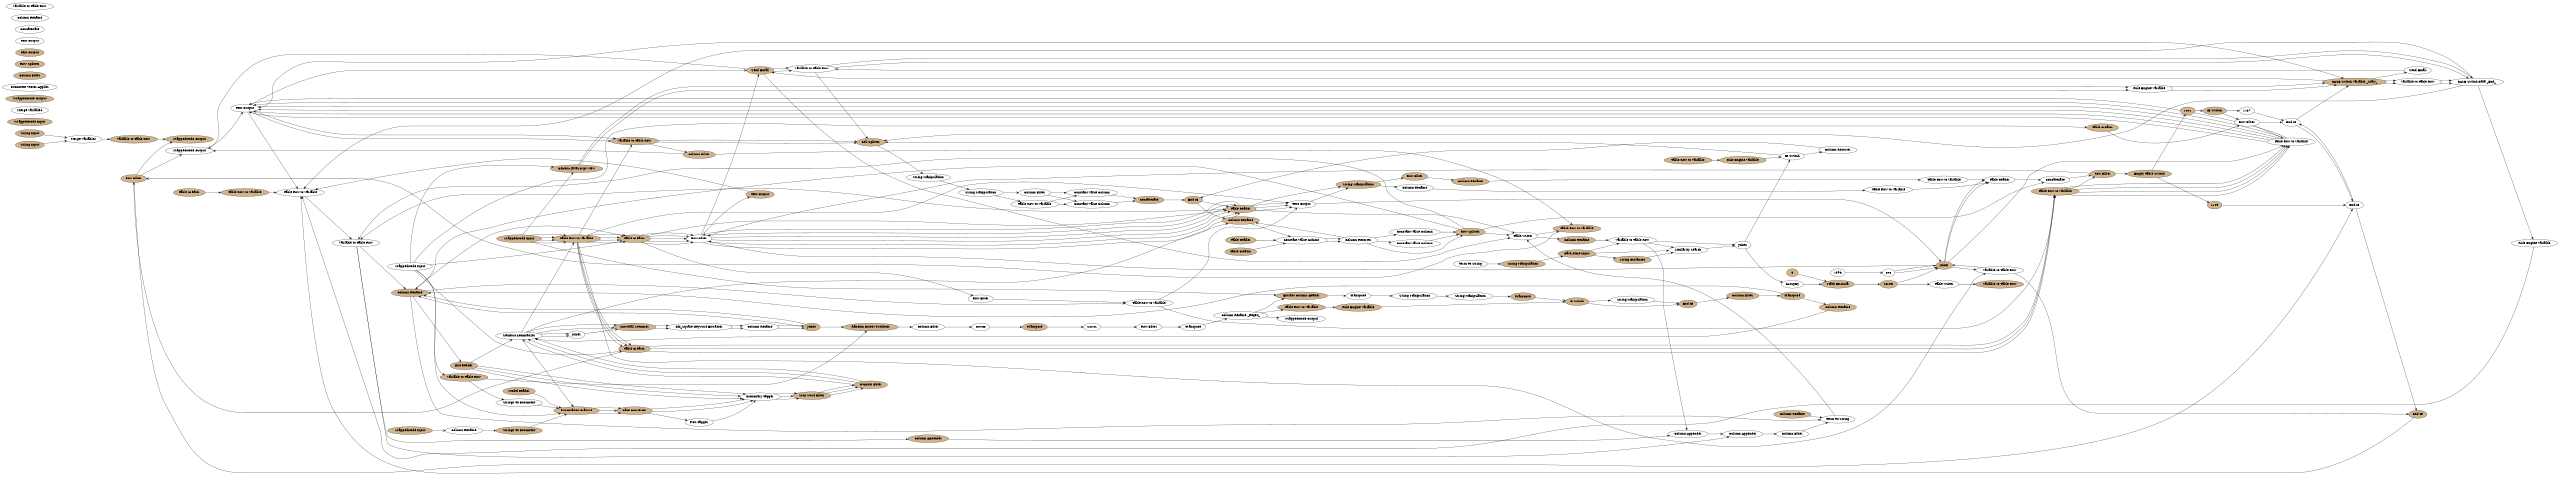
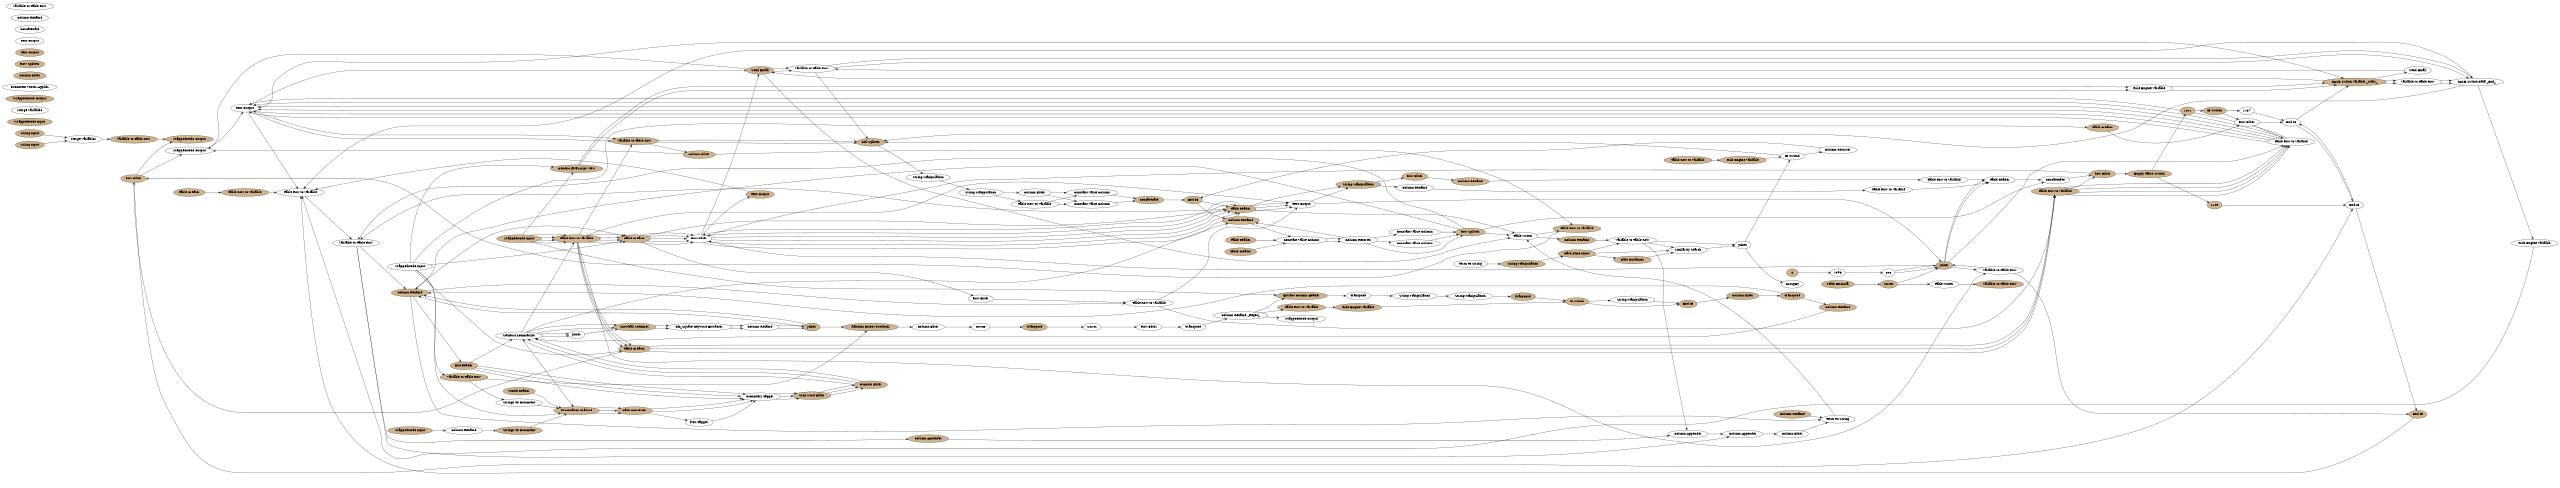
node "String Distances": label "String Distances" -> "Date Distances"
edge "8" -> "Math Formula": now "8" -> "1096"
edge "GroupBy" -> "Math Formula": removed
